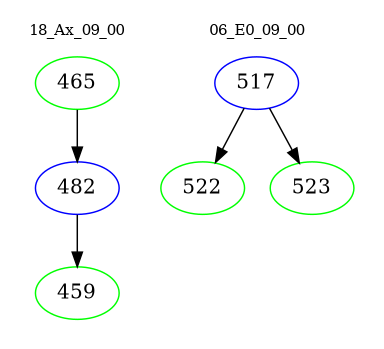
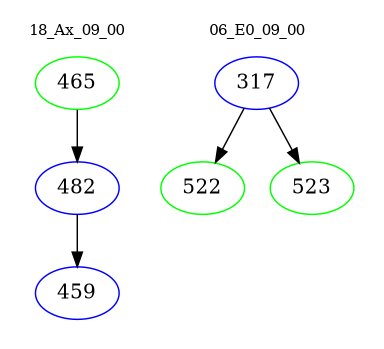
node "517": label "517" -> "317"
node "459": color green -> blue
